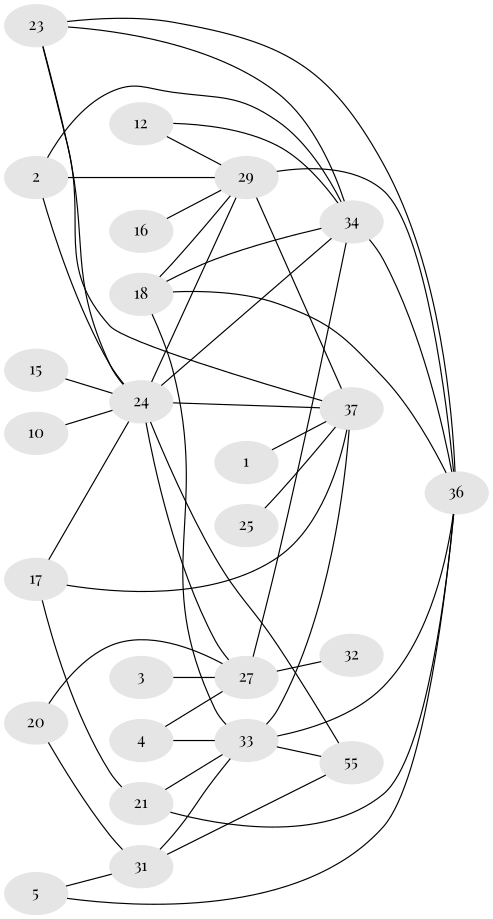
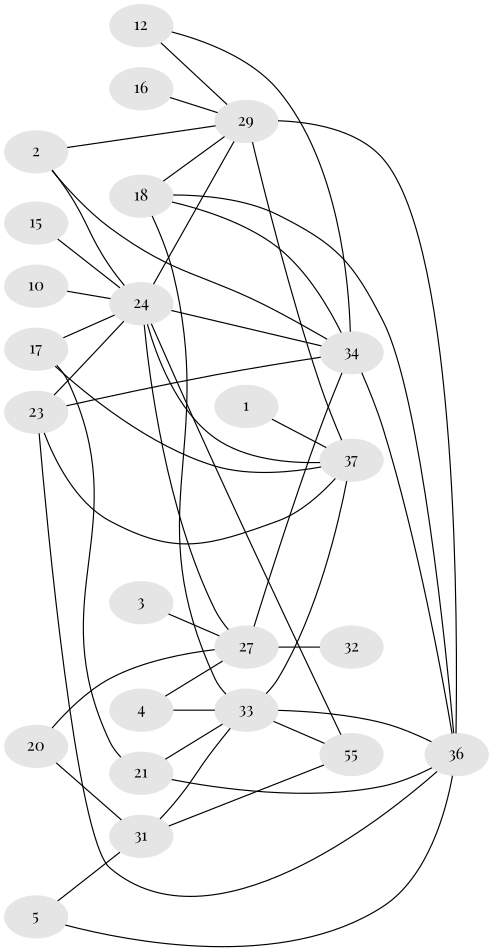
node "25": removed
